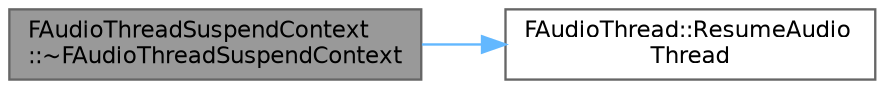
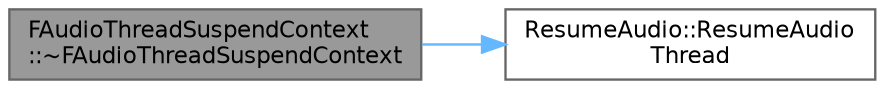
node "FAudioThread::ResumeAudio Thread": label "FAudioThread::ResumeAudio Thread" -> "ResumeAudio::ResumeAudio Thread"
